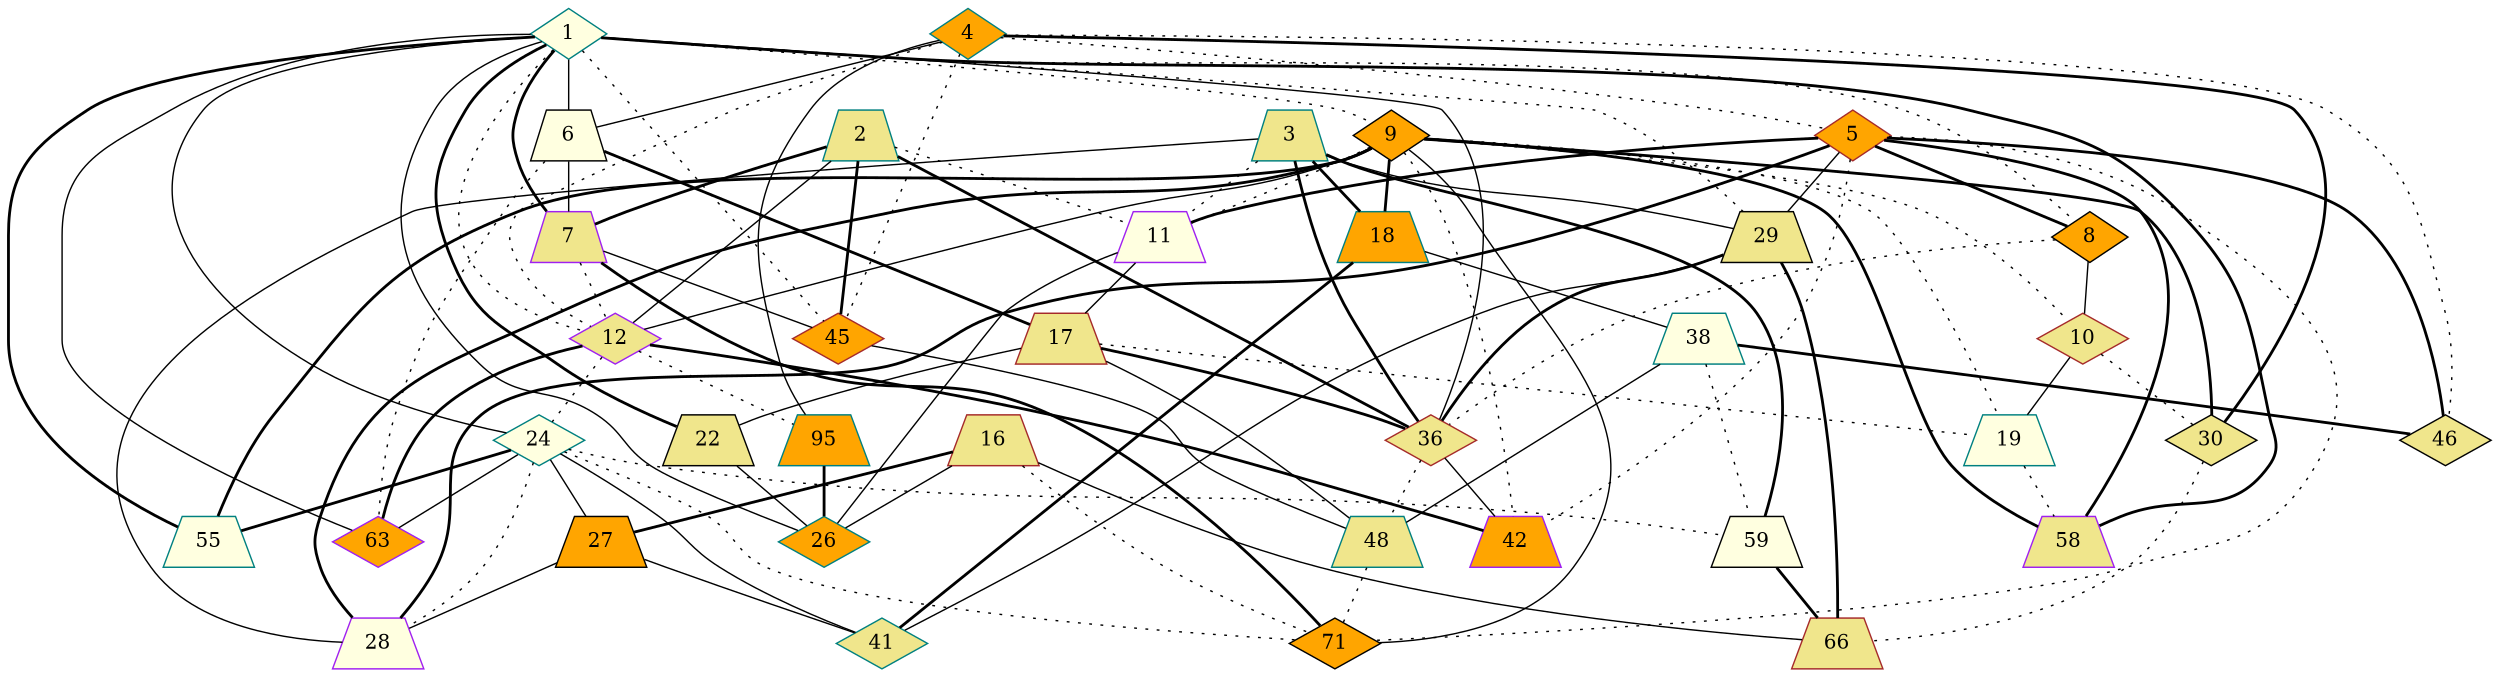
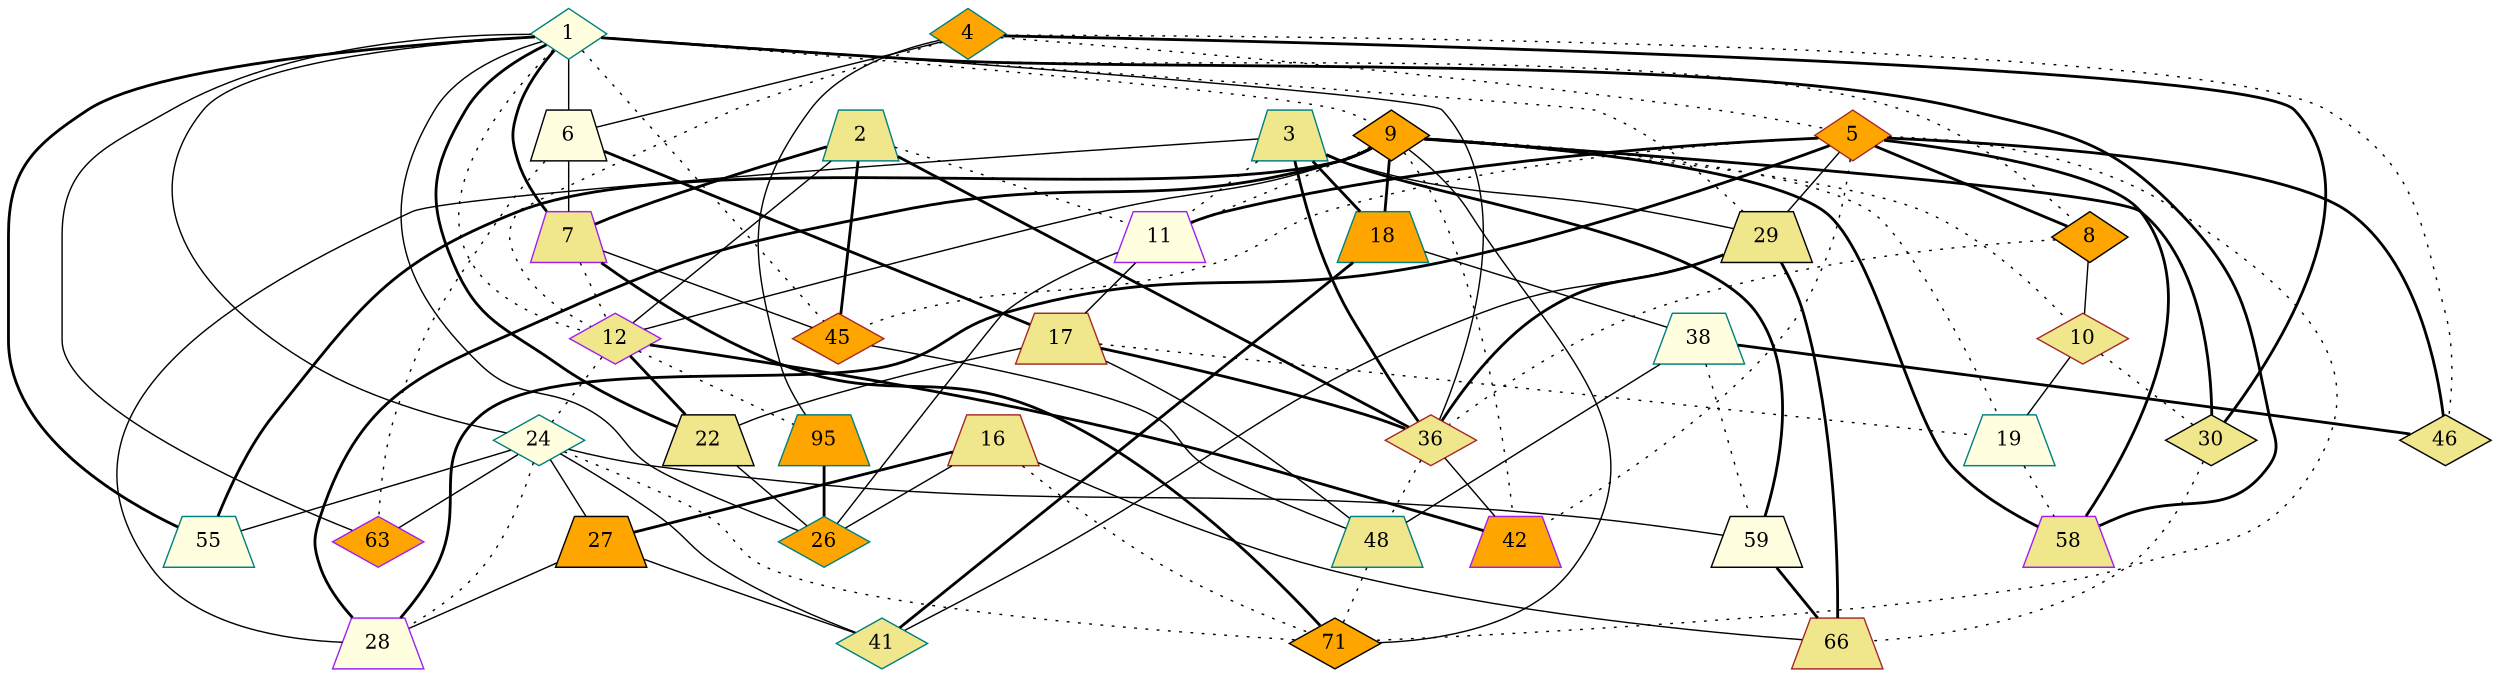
edge "4" -- "45": now "5" -- "45"
edge "12" -- "63": now "12" -- "22"
edge "24" -- "55": style bold -> solid
edge "24" -- "59": style dotted -> solid
